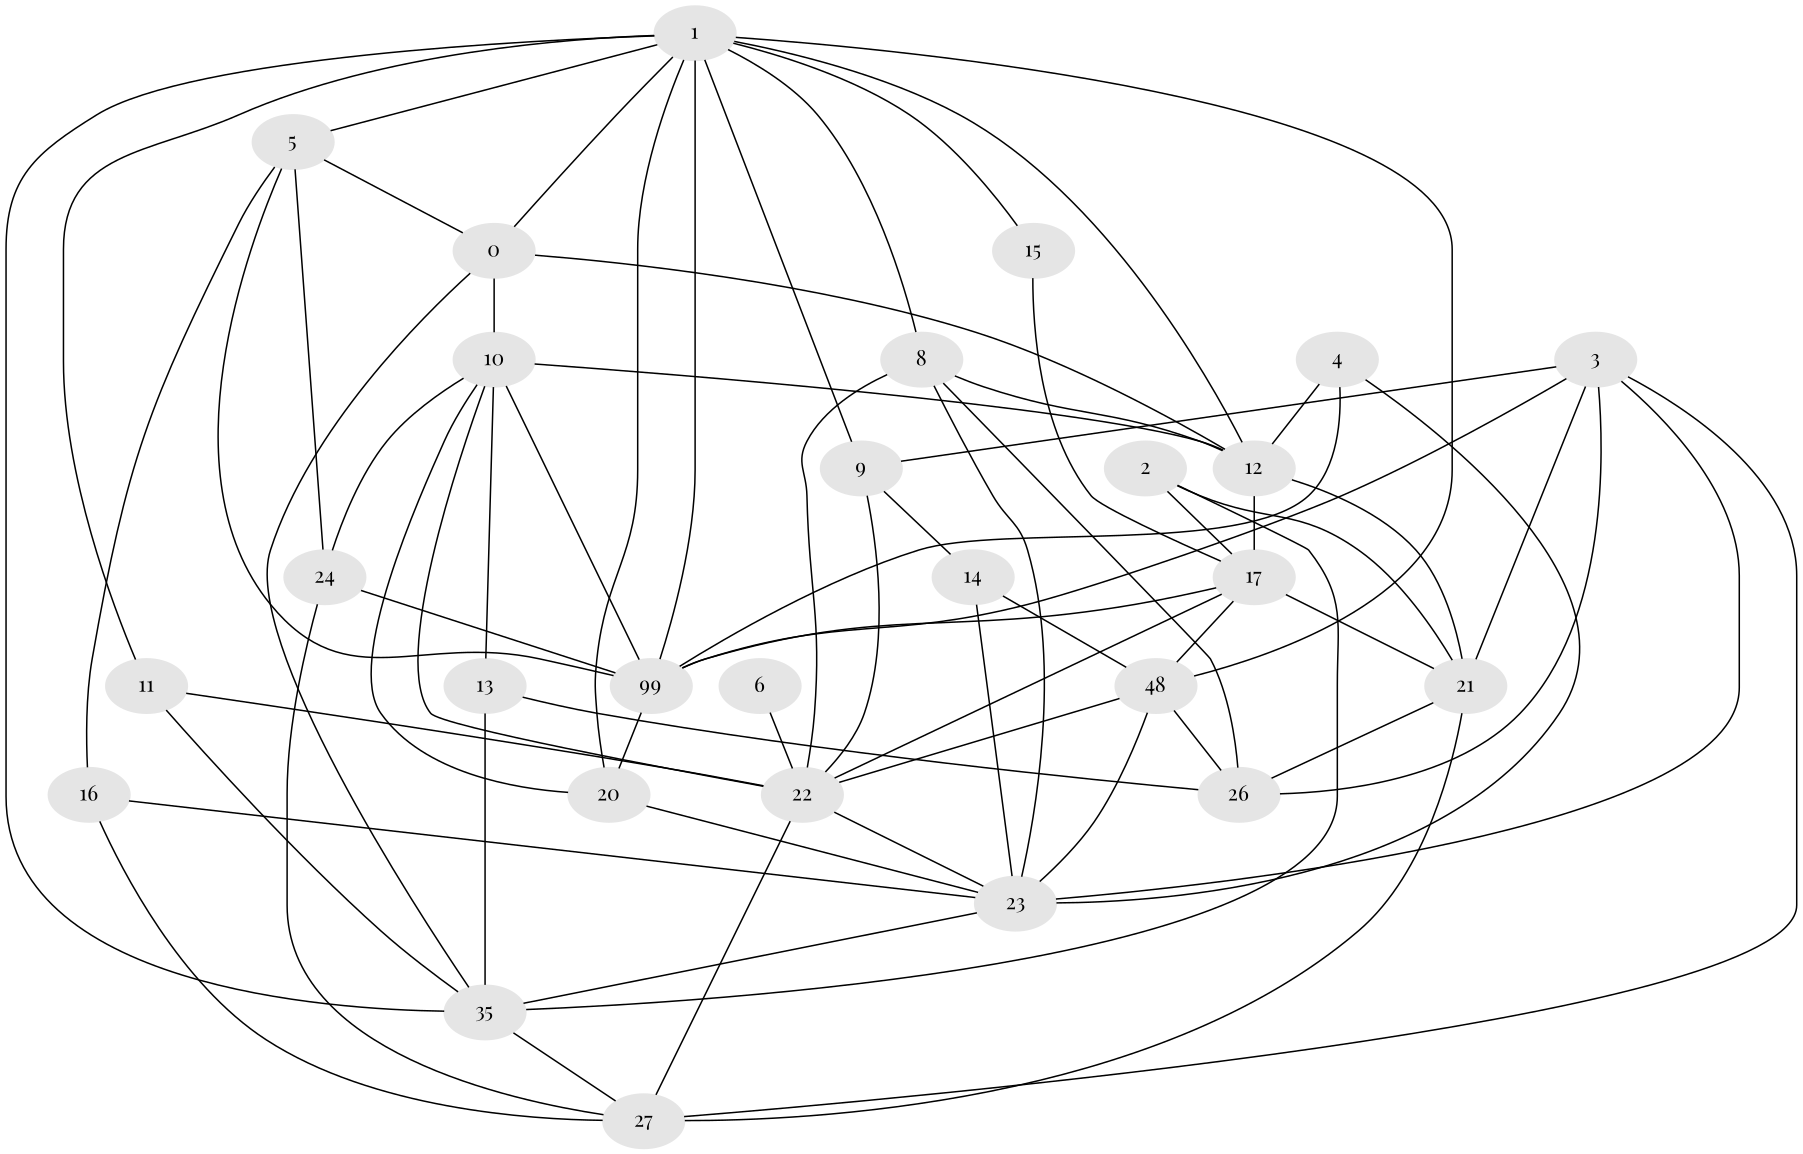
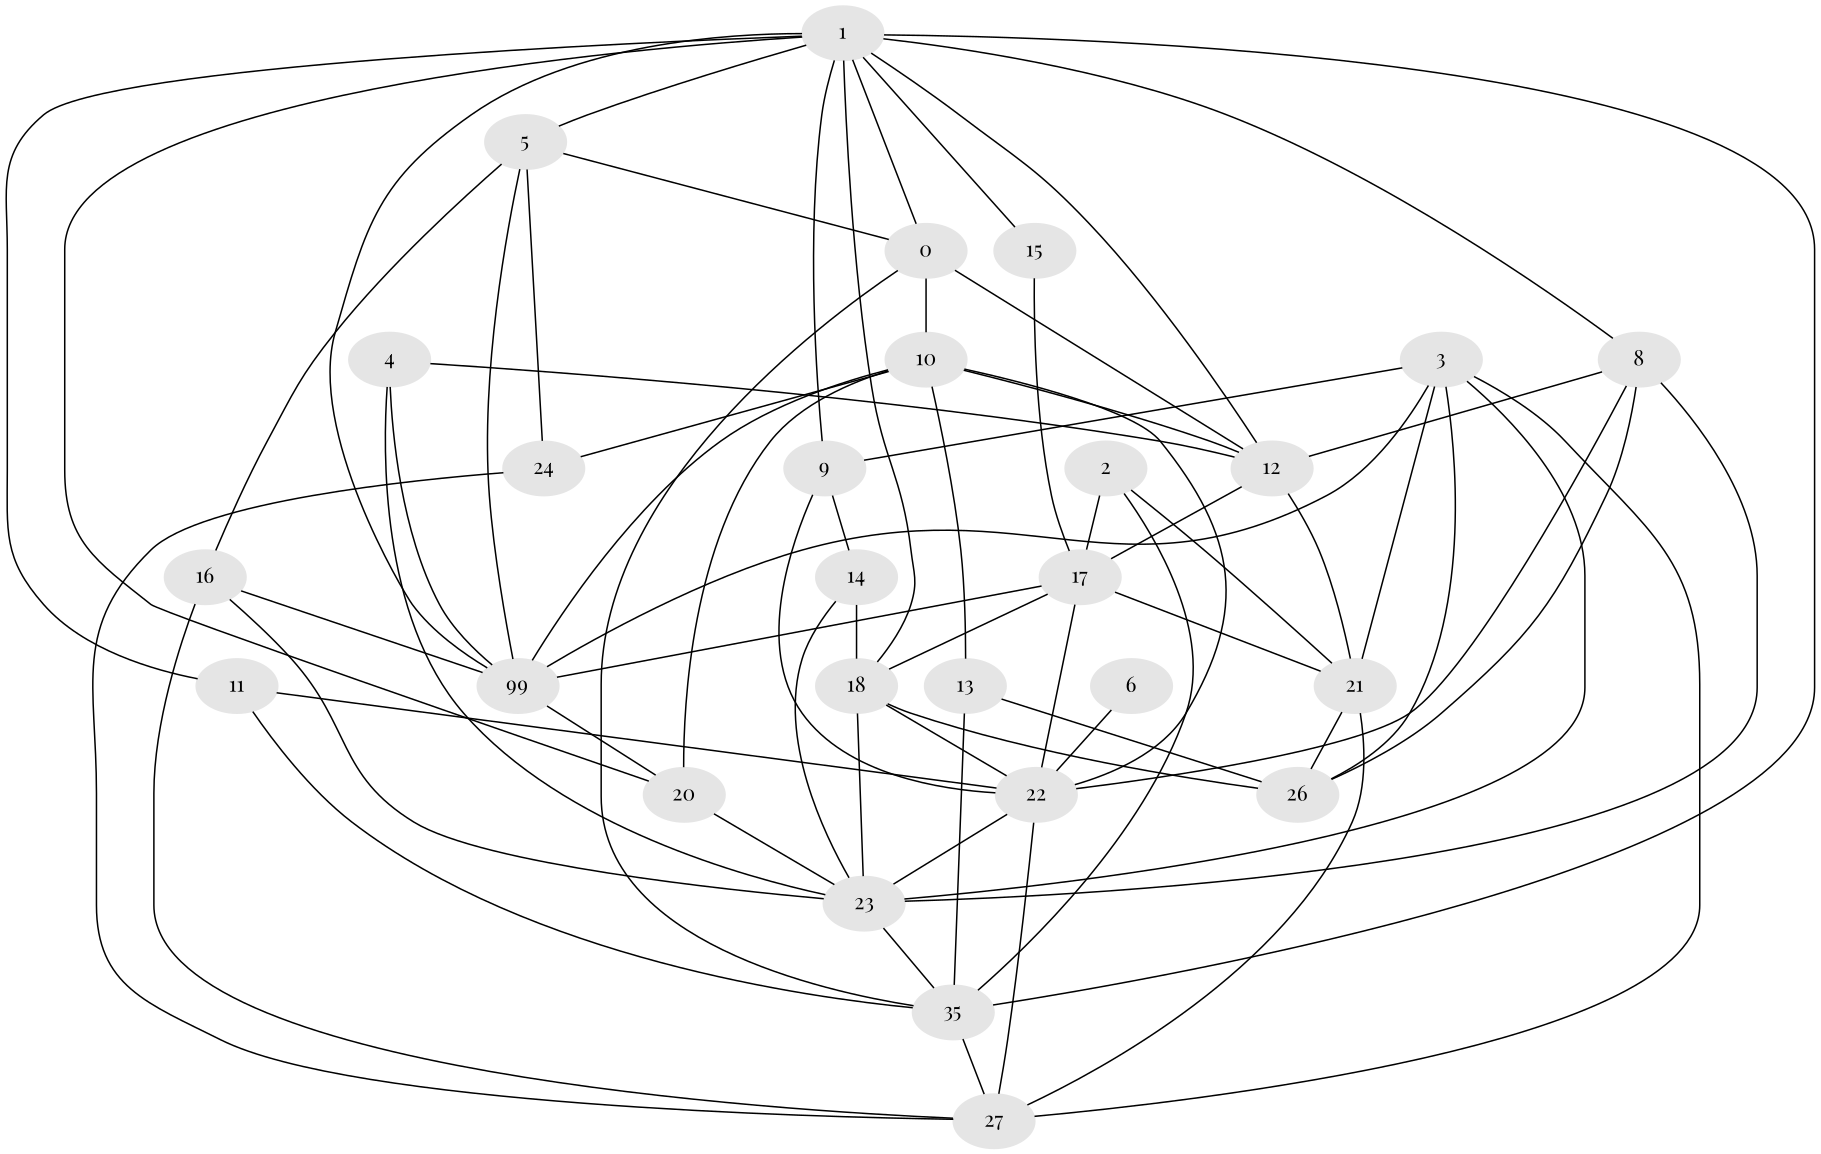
edge "24" -- "99": now "16" -- "99"
node "48": label "48" -> "18"
